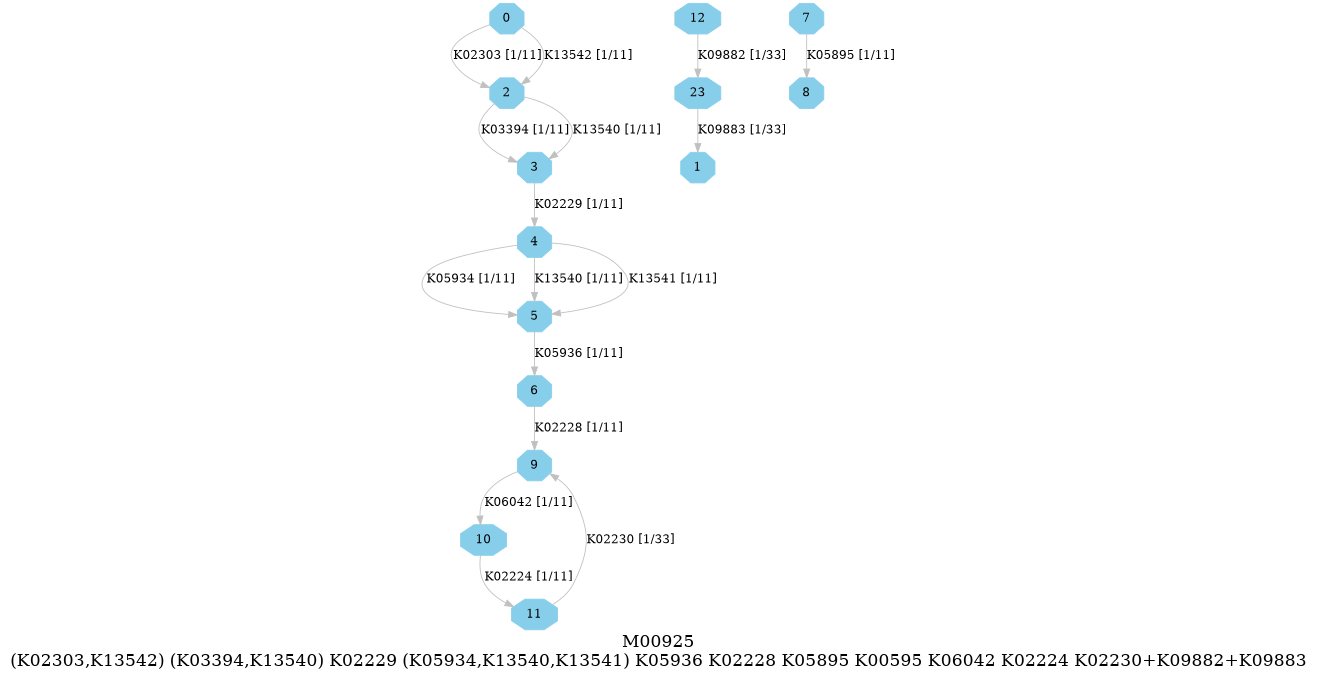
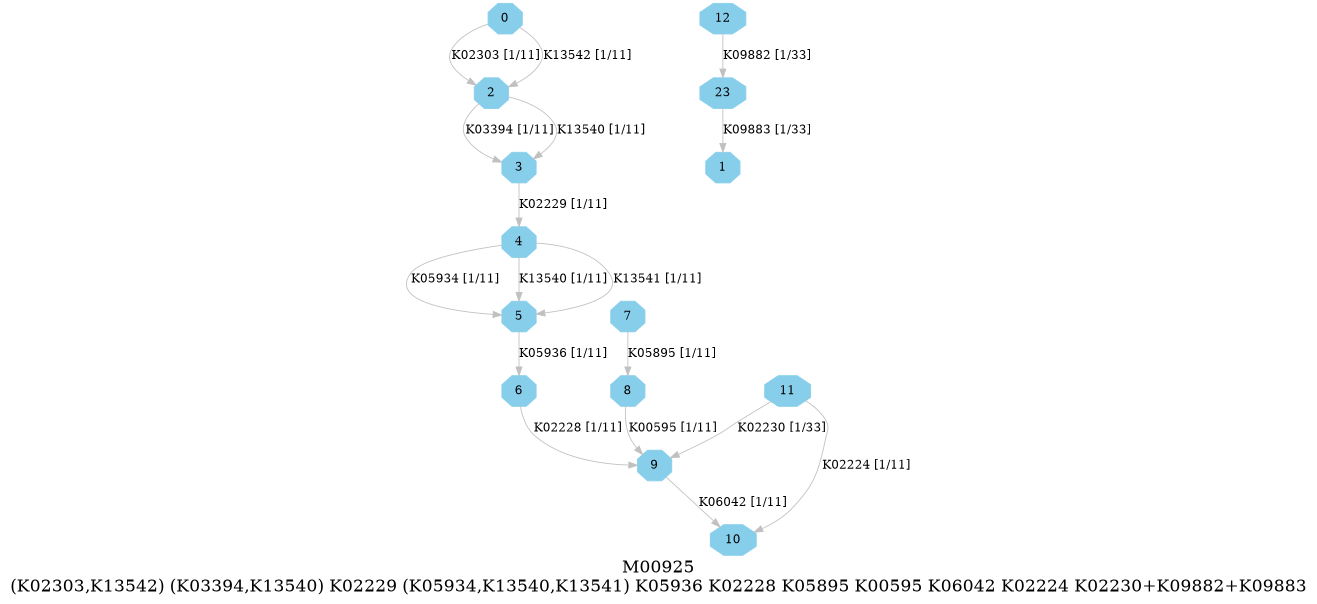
edge "8" -> "9": added, label "K00595 [1/11]"
edge "10" -> "11": reversed
